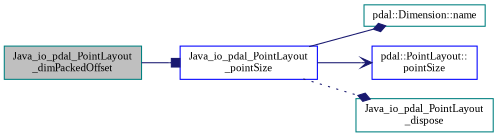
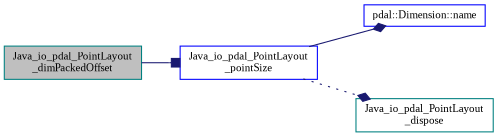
node "pdal::Dimension::name": color teal -> blue
node "pdal::PointLayout:: pointSize": removed
